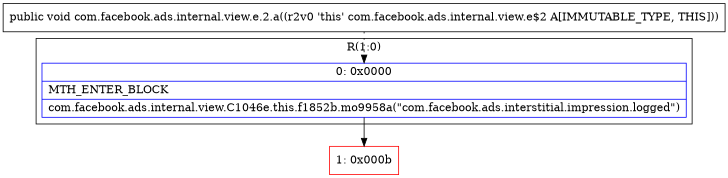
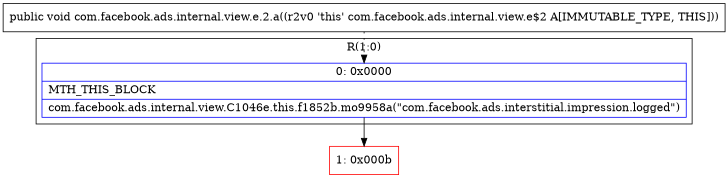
node "0: 0x0000": text "MTH_ENTER_BLOCK" -> "MTH_THIS_BLOCK"
